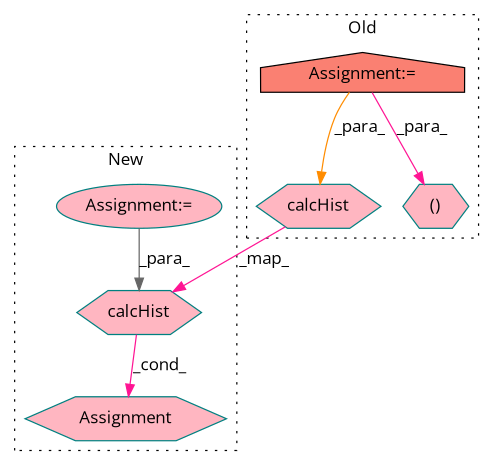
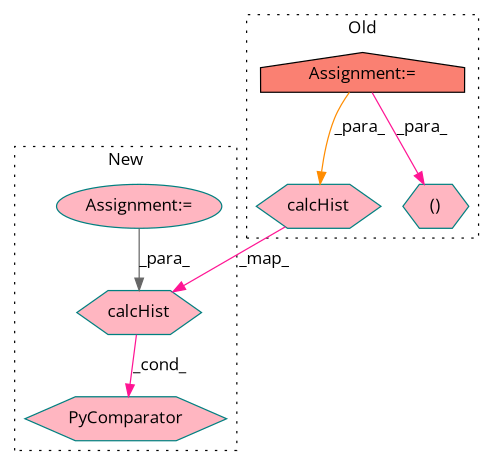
node "Assignment": label "Assignment" -> "PyComparator"
